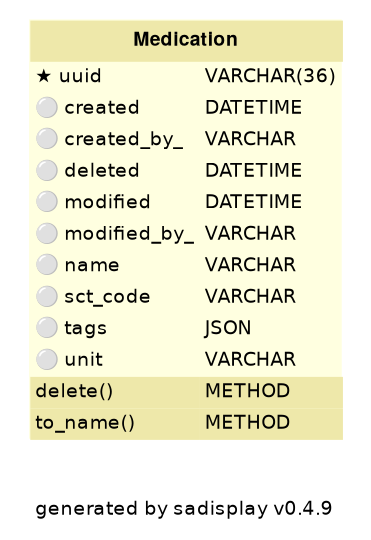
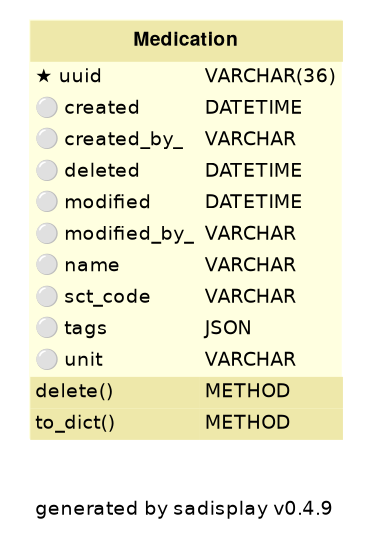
node "Medication": text "to_name()" -> "to_dict()"
